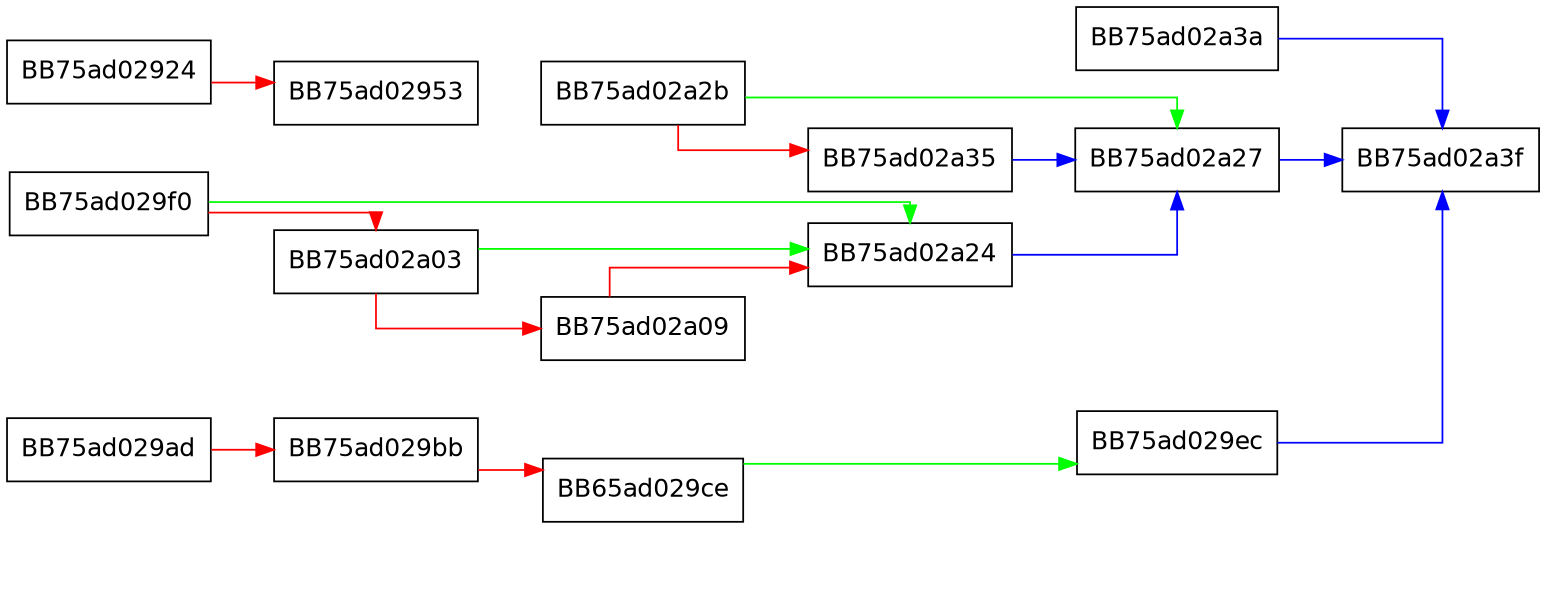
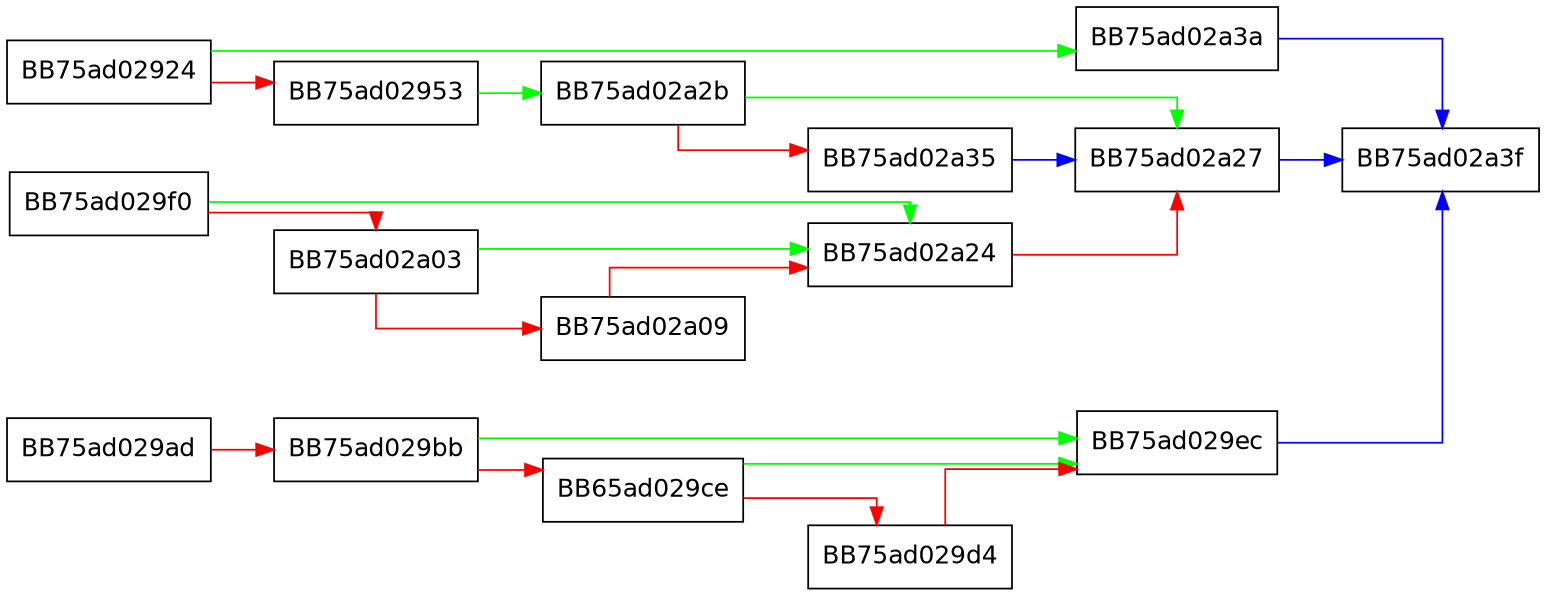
edge "BB75ad02924" -> "BB75ad02a3a": added
edge "BB75ad02953" -> "BB75ad02a2b": added
edge "BB75ad02a24" -> "BB75ad02a27": color blue -> red
edge "BB75ad029bb" -> "BB75ad029ec": added
node "BB75ad029d4": added
